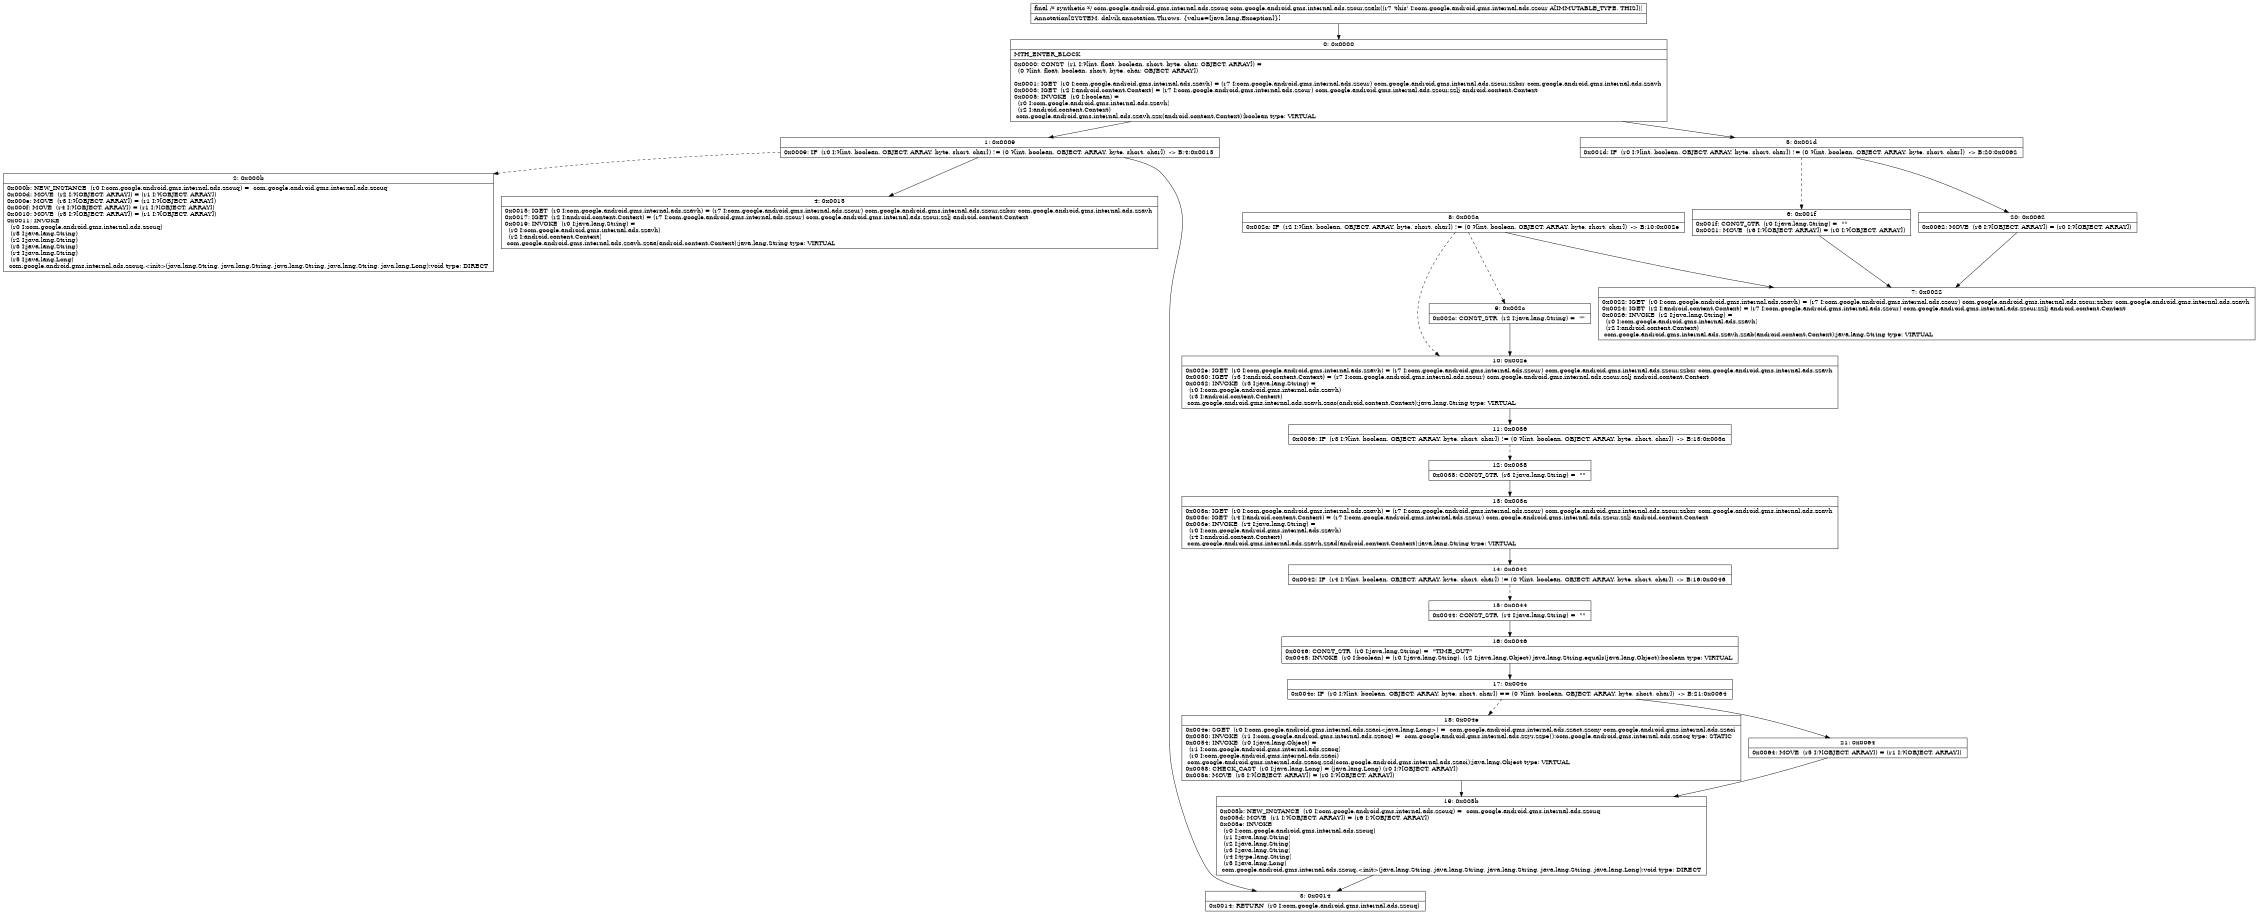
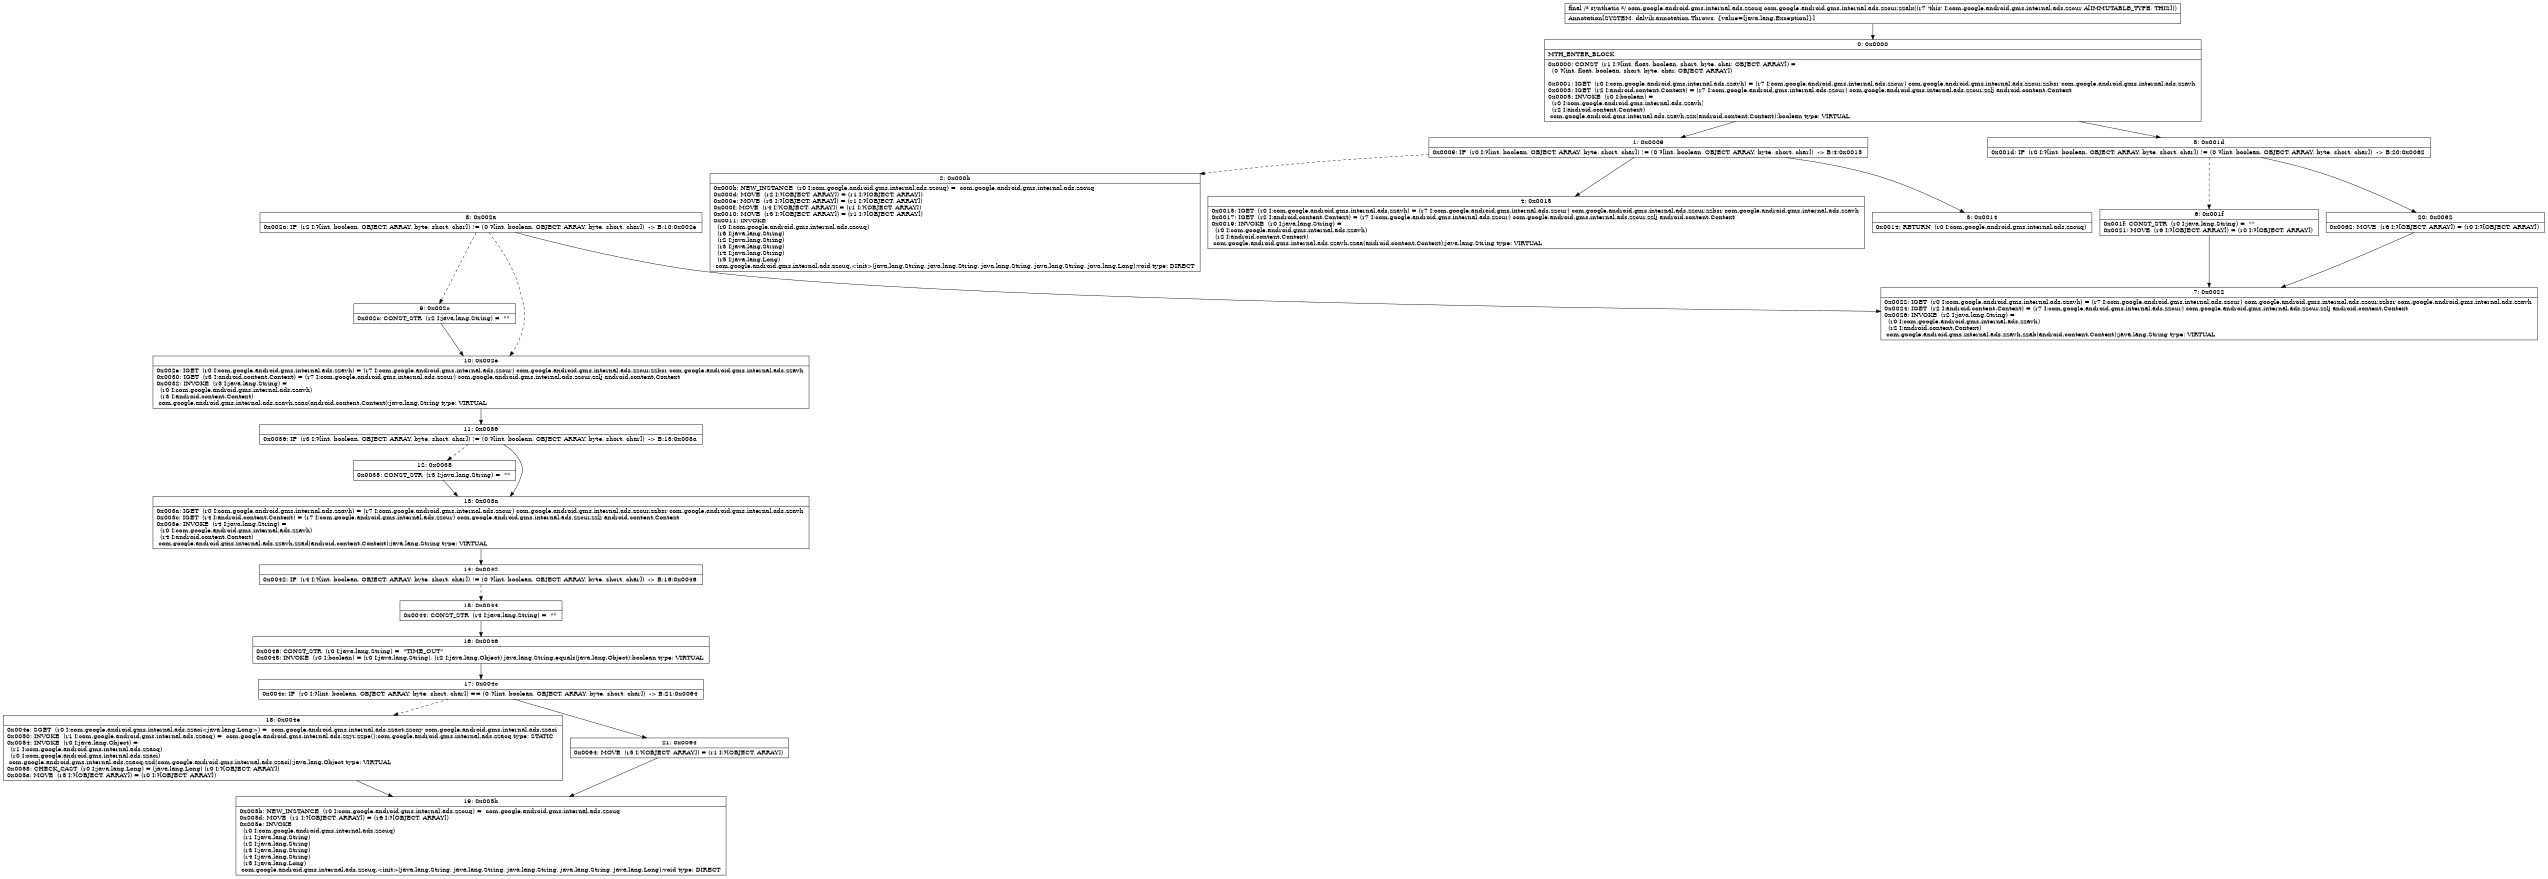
edge "11: 0x0036" -> "13: 0x003a": added
node "19: 0x005b": text "(r4 I:type.lang.String)" -> "(r4 I:java.lang.String)"
edge "19: 0x005b" -> "3: 0x0014": removed
